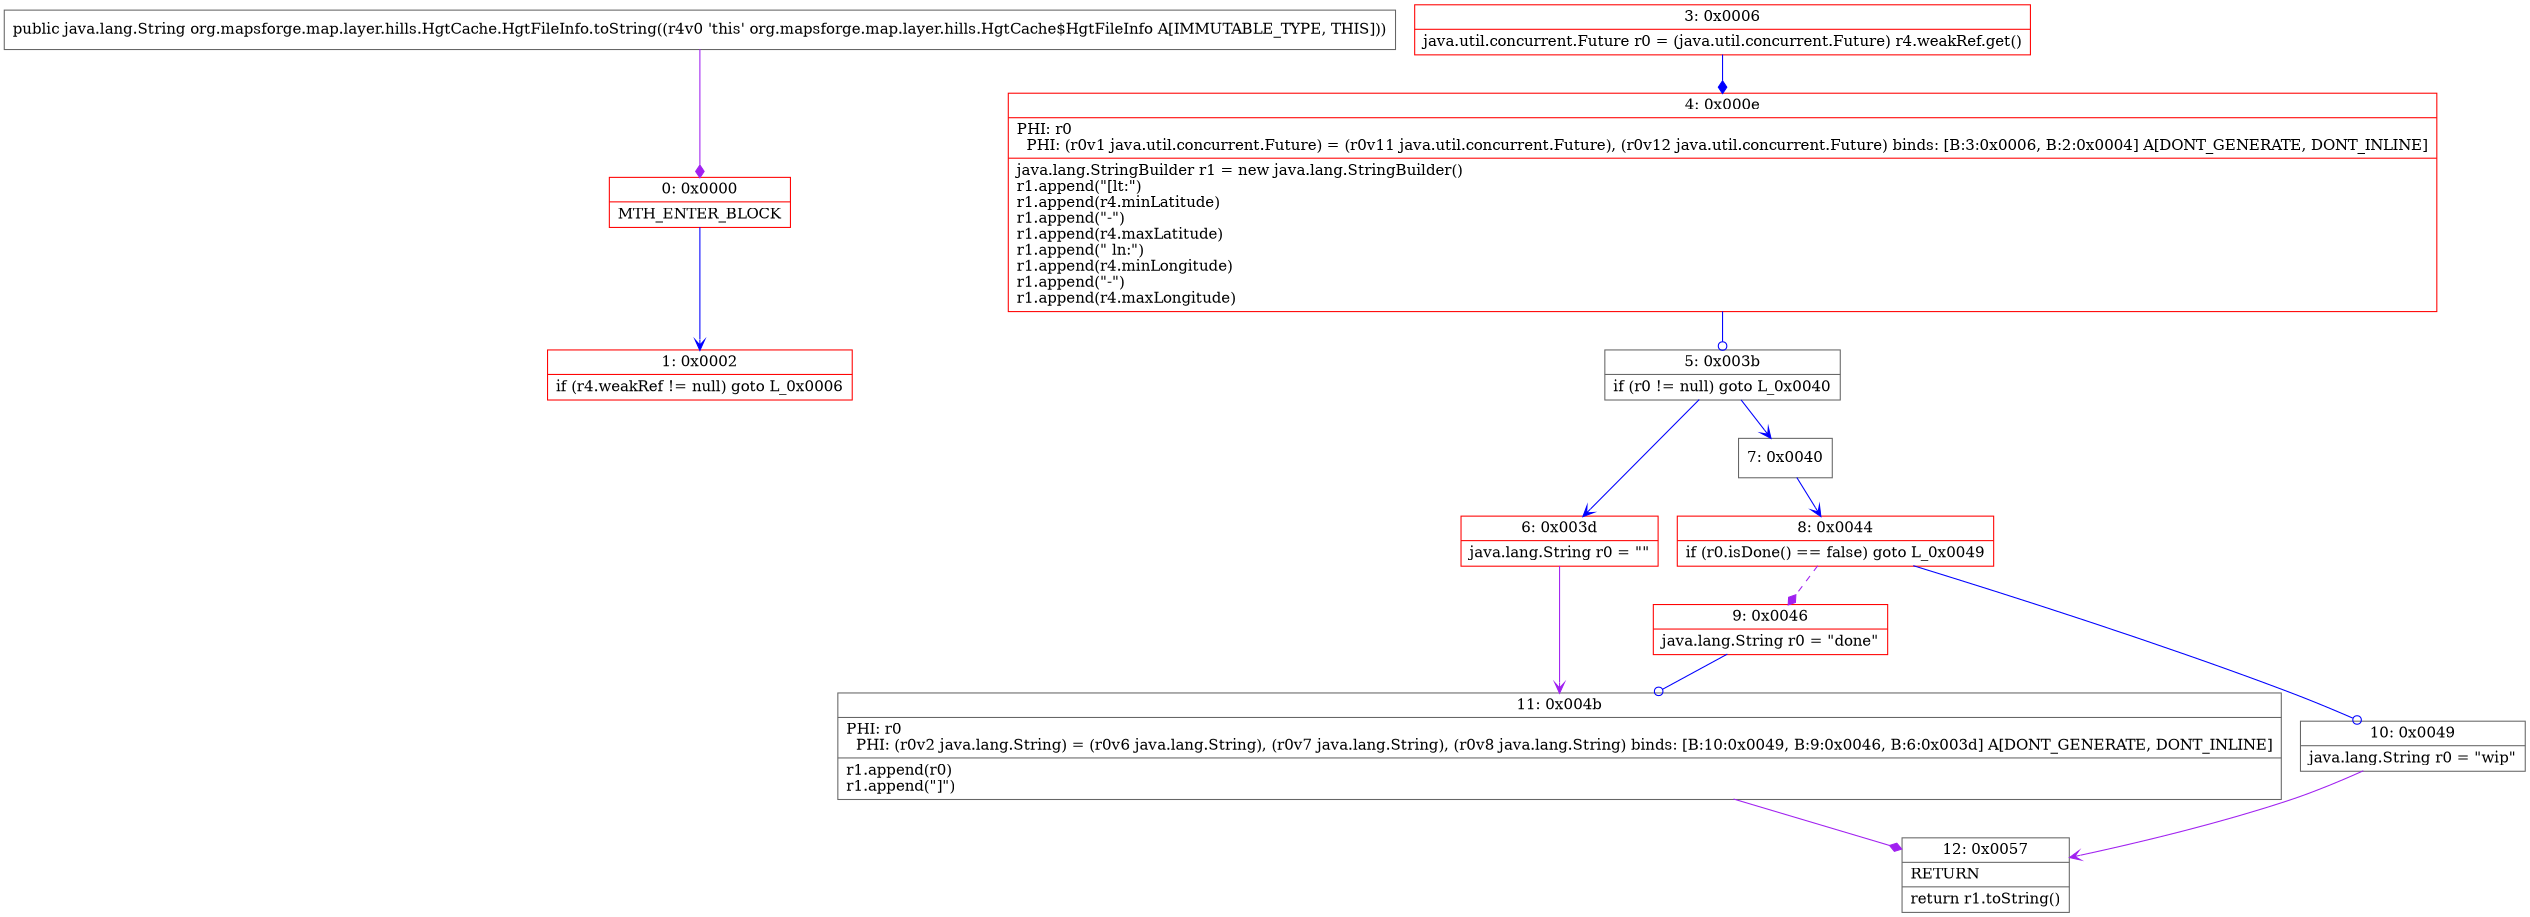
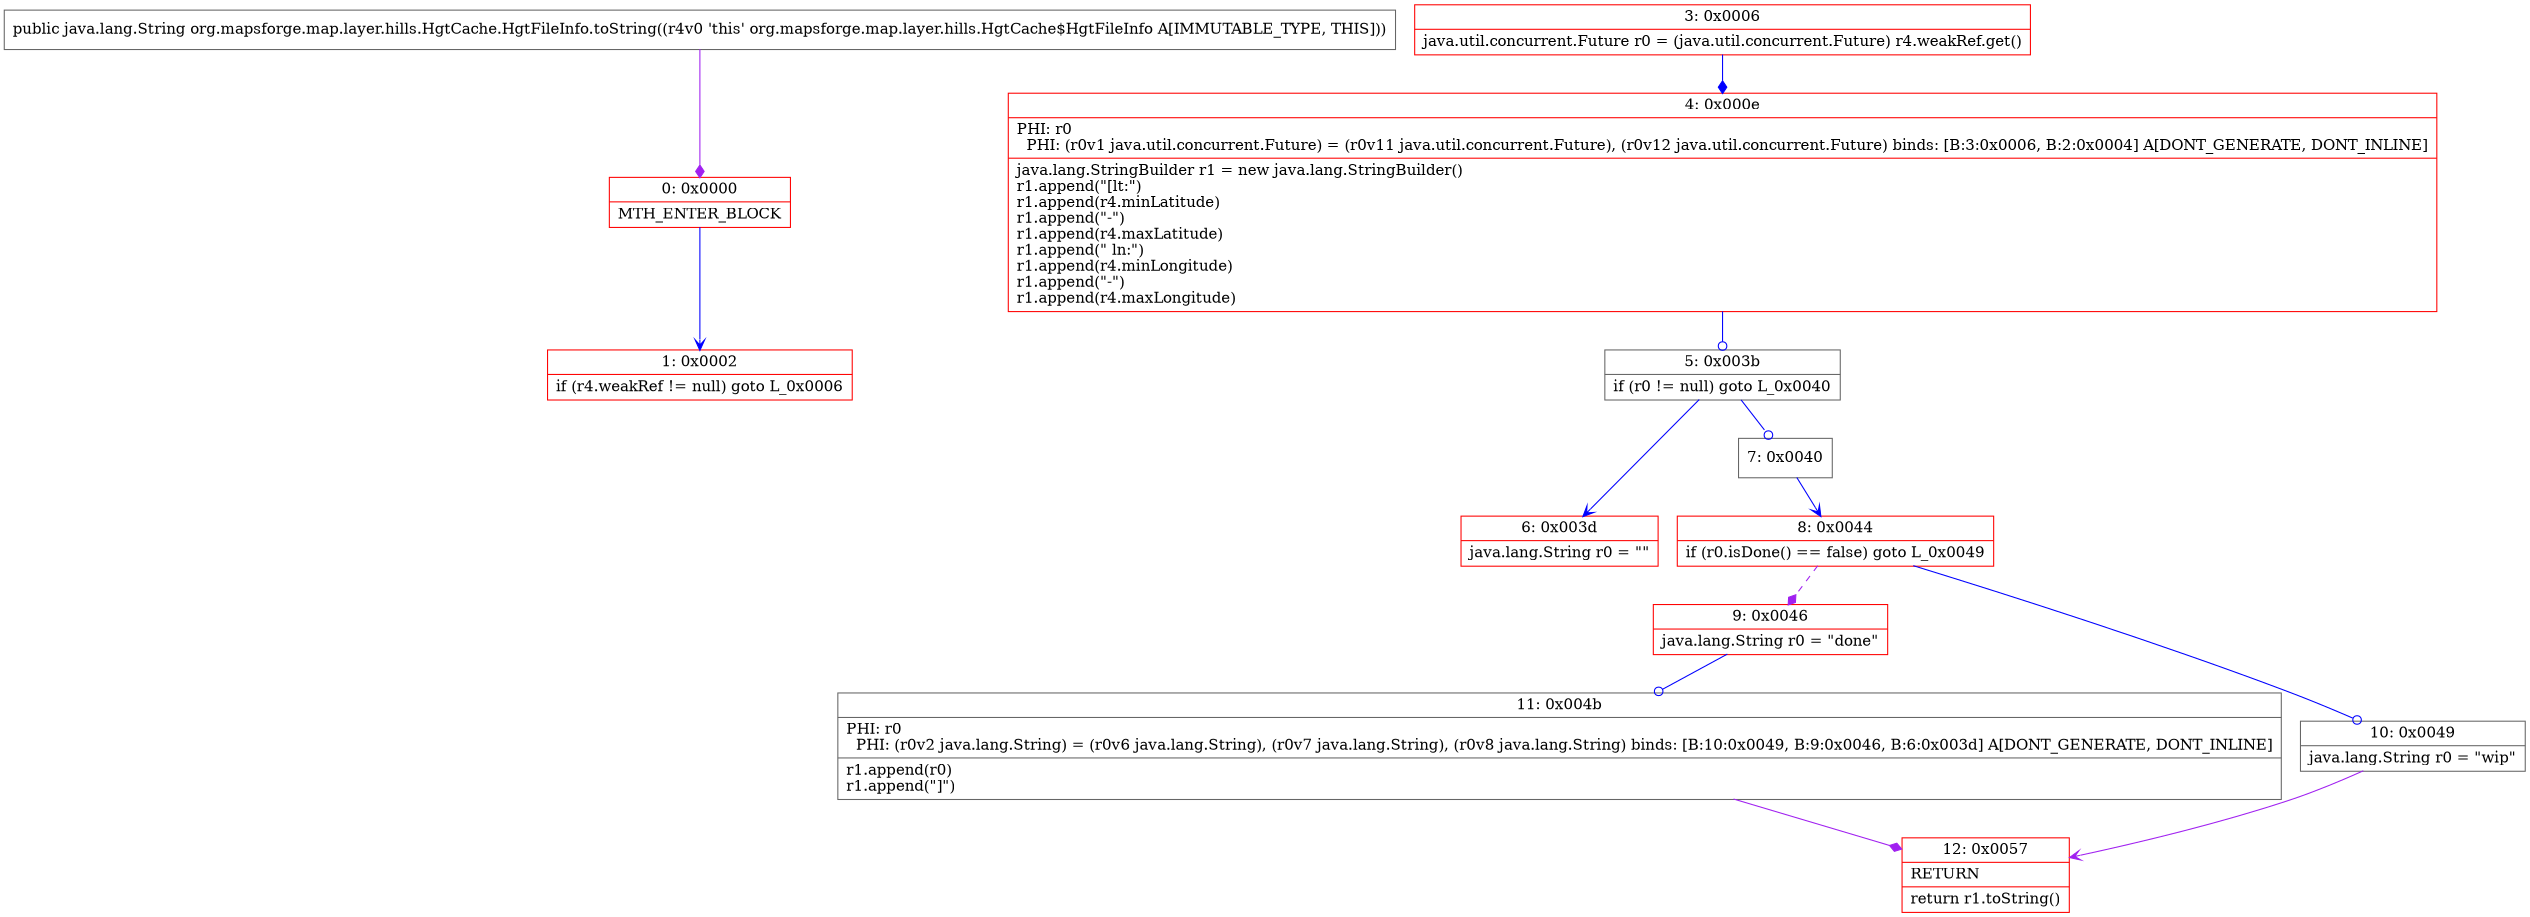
edge "5: 0x003b" -> "7: 0x0040": arrowhead vee -> odot
edge "6: 0x003d" -> "11: 0x004b": removed
node "12: 0x0057": color gray40 -> red
